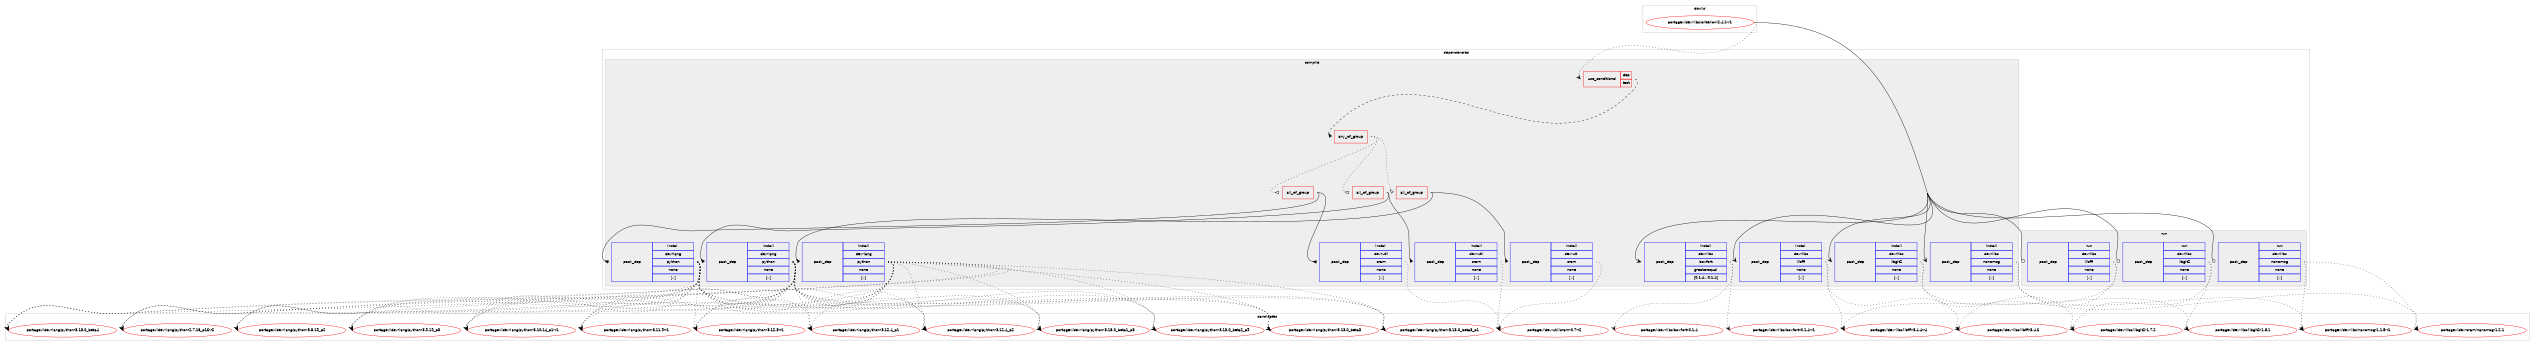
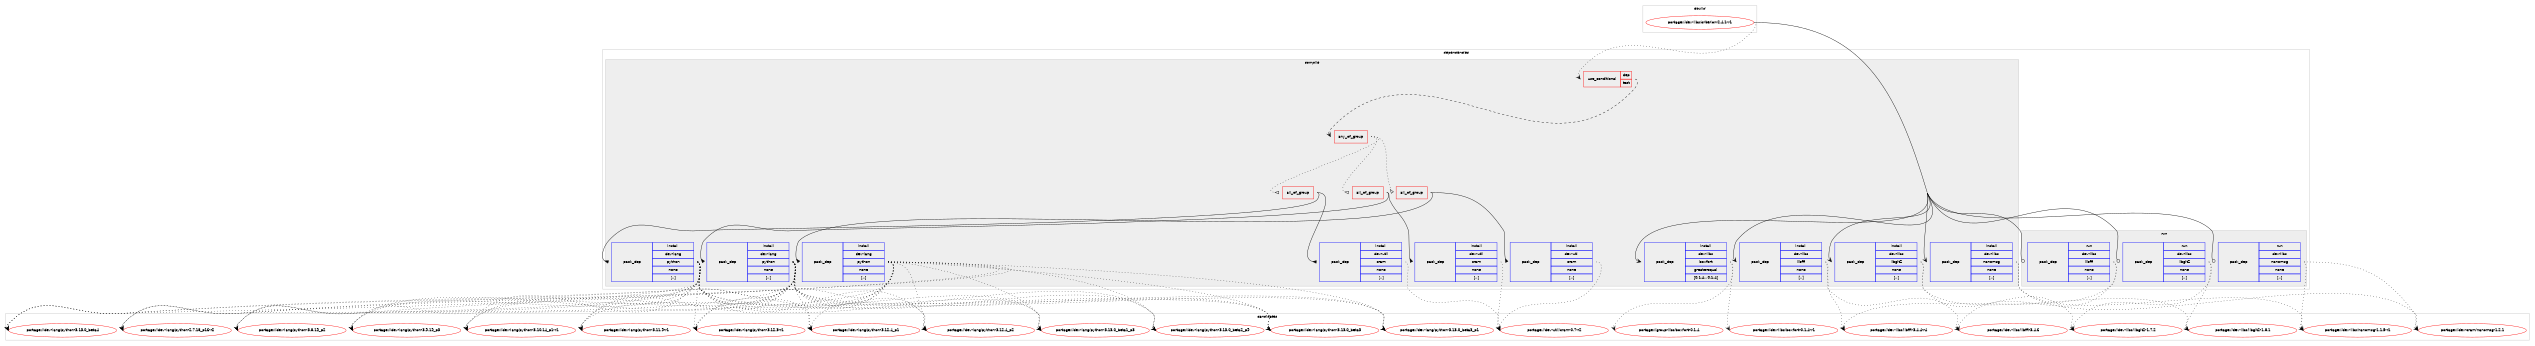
edge "use_conditional" -> "any_of_group": arrowhead inv -> vee
node "portage://dev-libs/boxfort-0.1.4": label "portage://dev-libs/boxfort-0.1.4" -> "portage://group-libs/boxfort-0.1.4"
